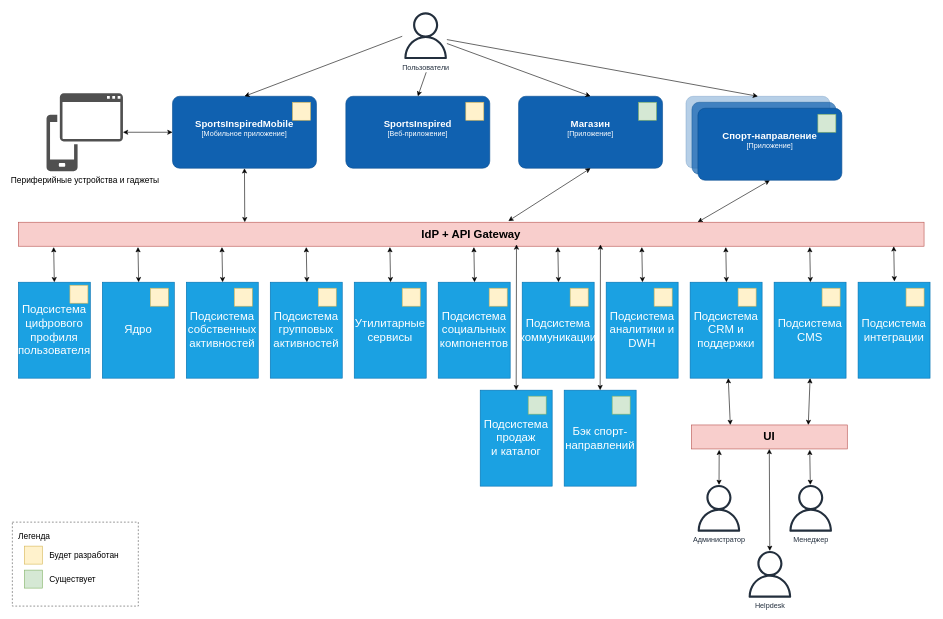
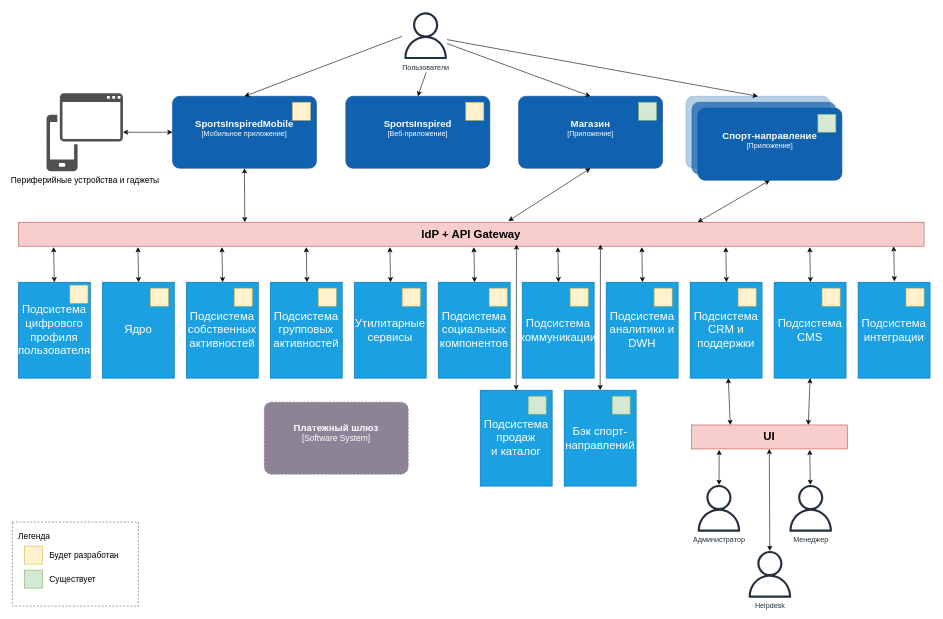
node "Платежный шлюз [Software System]": added
